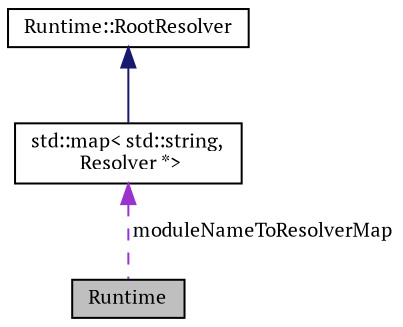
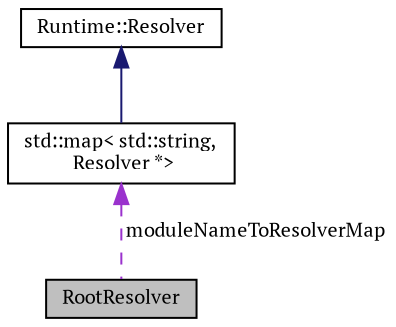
node "Runtime::RootResolver": label "Runtime::RootResolver" -> "Runtime::Resolver"
node "Runtime": label "Runtime" -> "RootResolver"
